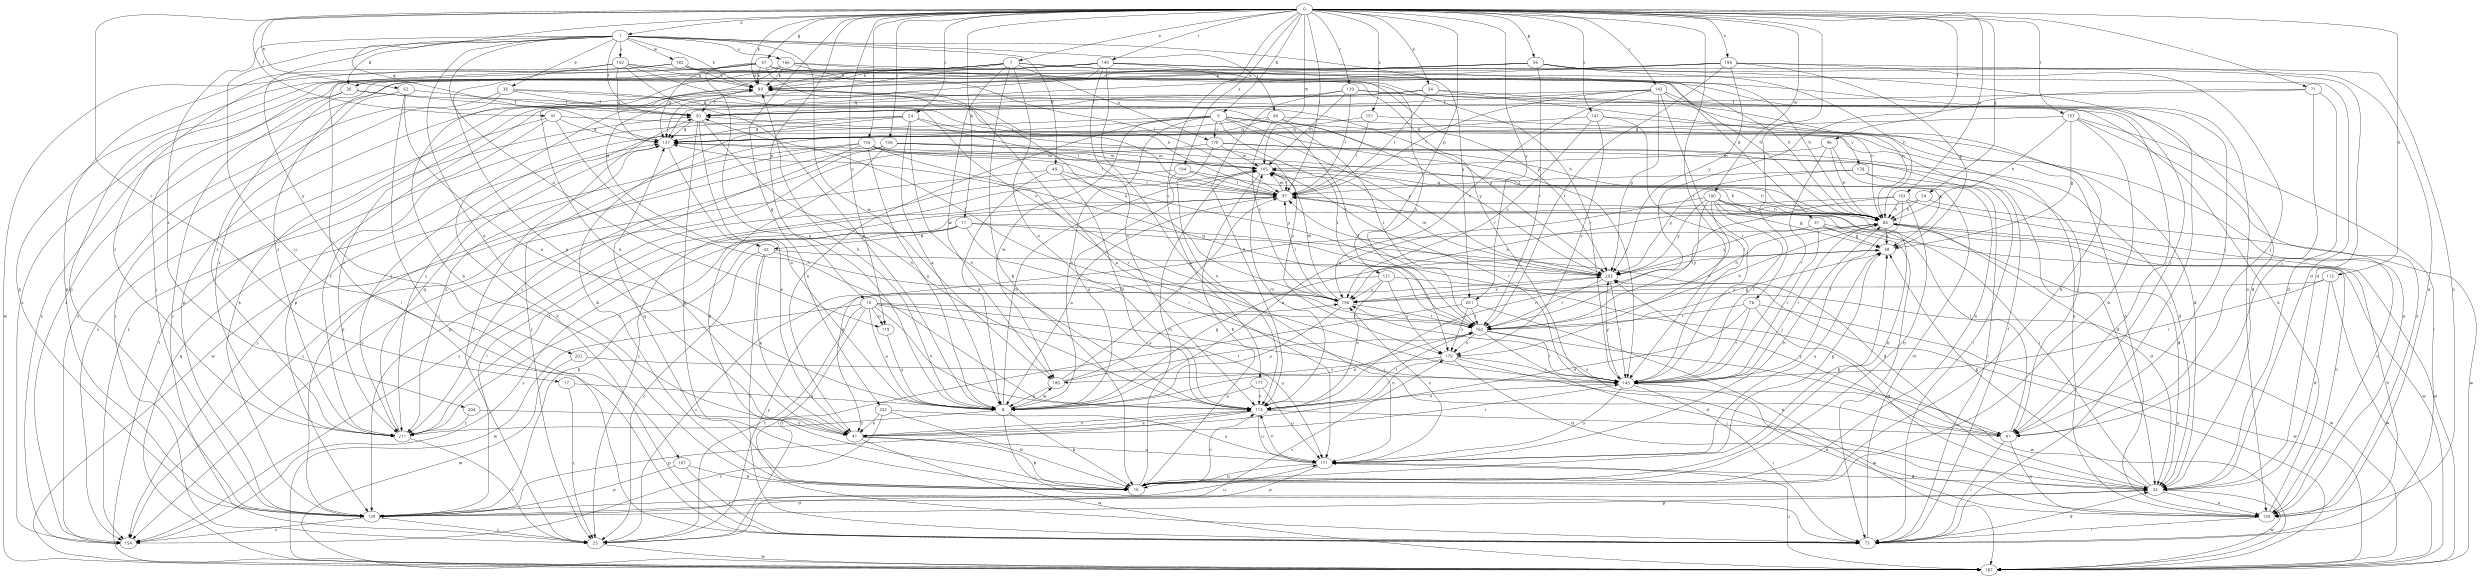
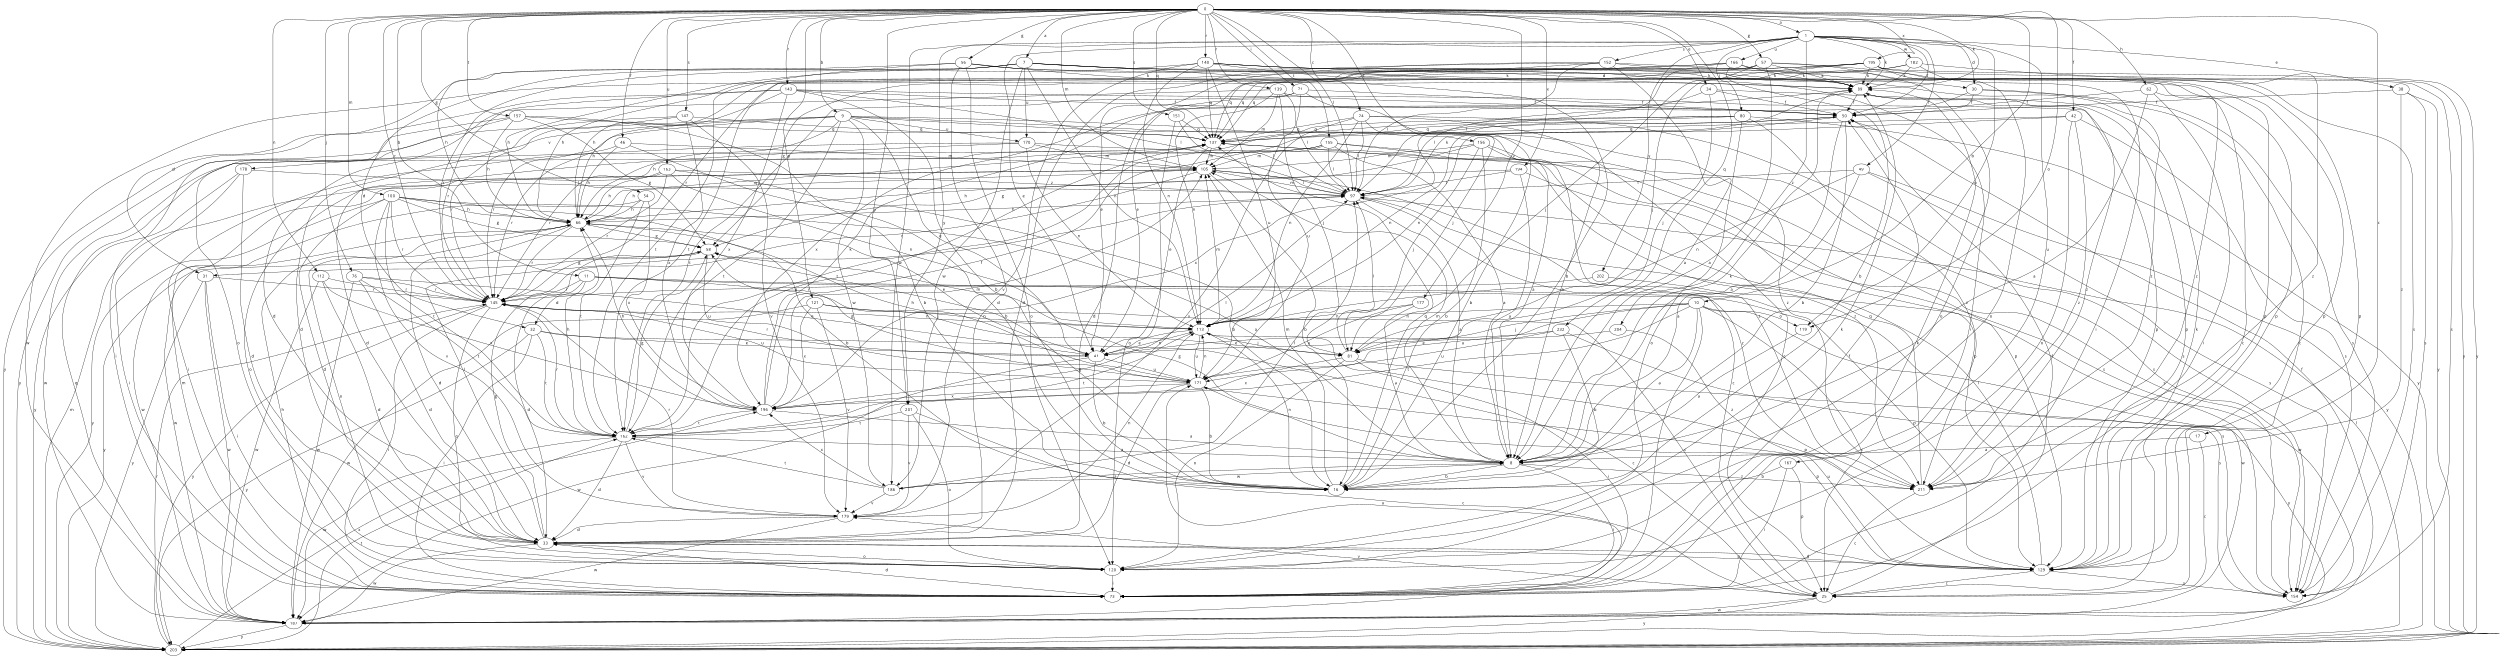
edge "38" -> "162": now "54" -> "162"
edge "34" -> "66": removed, label "h"
edge "57" -> "171": now "71" -> "171"
edge "163" -> "211": now "163" -> "97"
edge "31" -> "58": reversed
edge "56" -> "129": label "j" -> "p"
edge "179" -> "186": reversed
